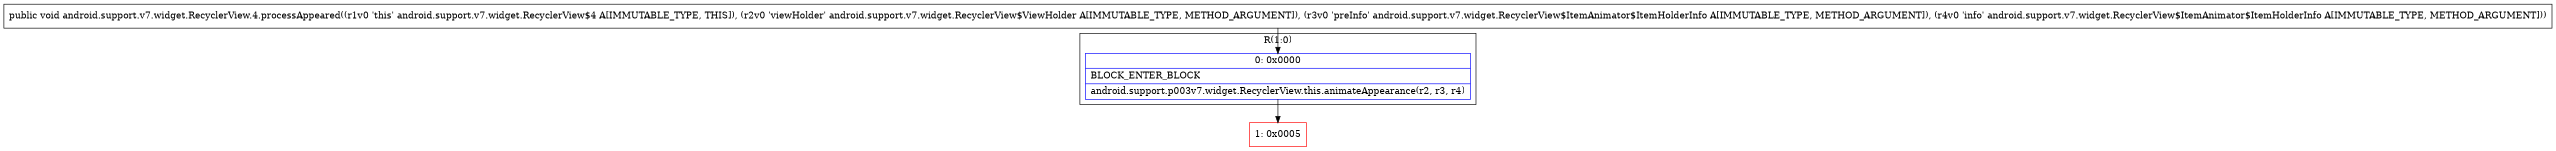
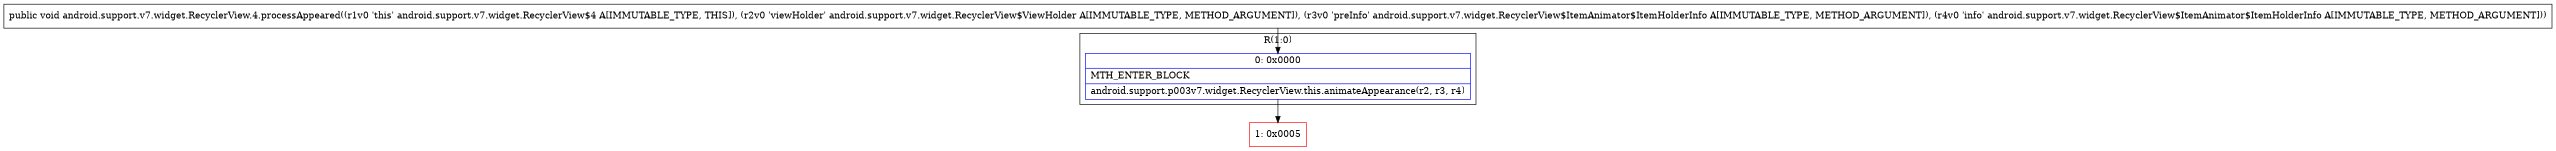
node "0: 0x0000": text "BLOCK_ENTER_BLOCK" -> "MTH_ENTER_BLOCK"
